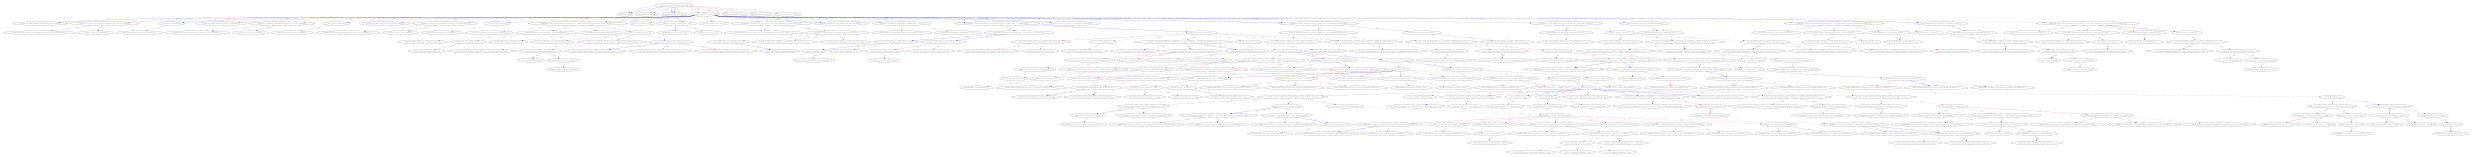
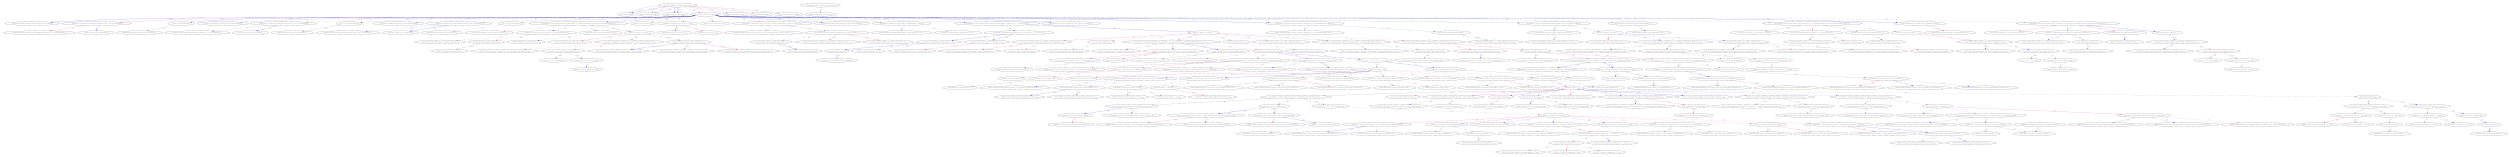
edge "(<operator>.lessThan,count++ < maxCount)" -> "(<operator>.postIncrement,count++)": removed, label "AST:"
edge "(nextElement,depEnum.nextElement())" -> "(IDENTIFIER,depEnum,depEnum.nextElement())": reversed
